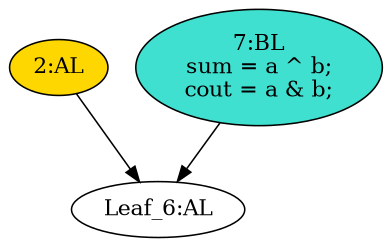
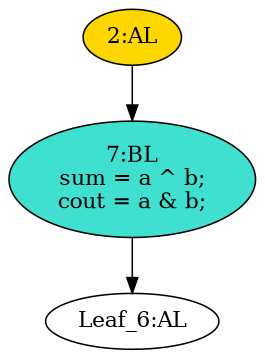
edge "2:AL" -> "Leaf_6:AL": now "2:AL" -> "7:BL sum = a ^ b; cout = a & b;"
